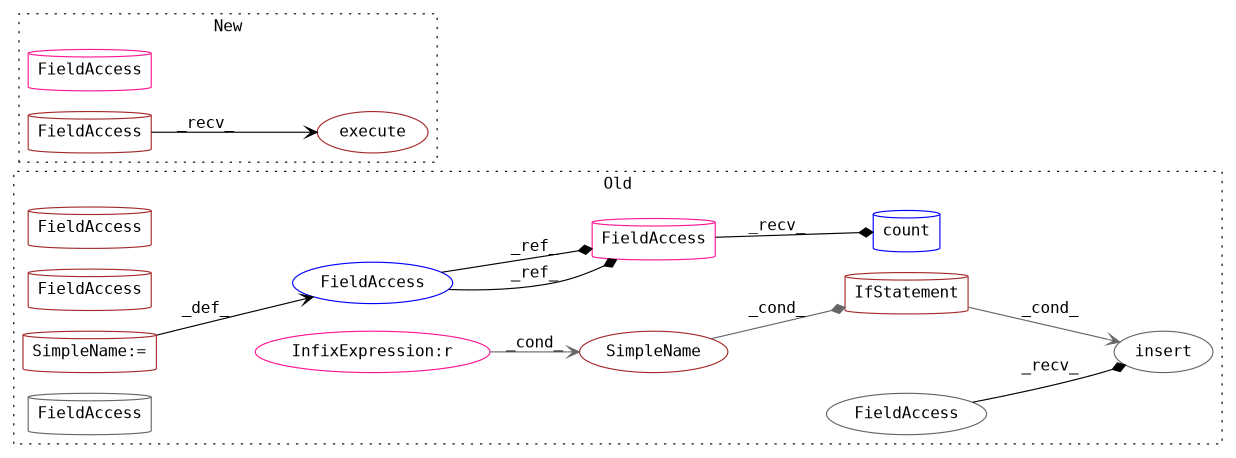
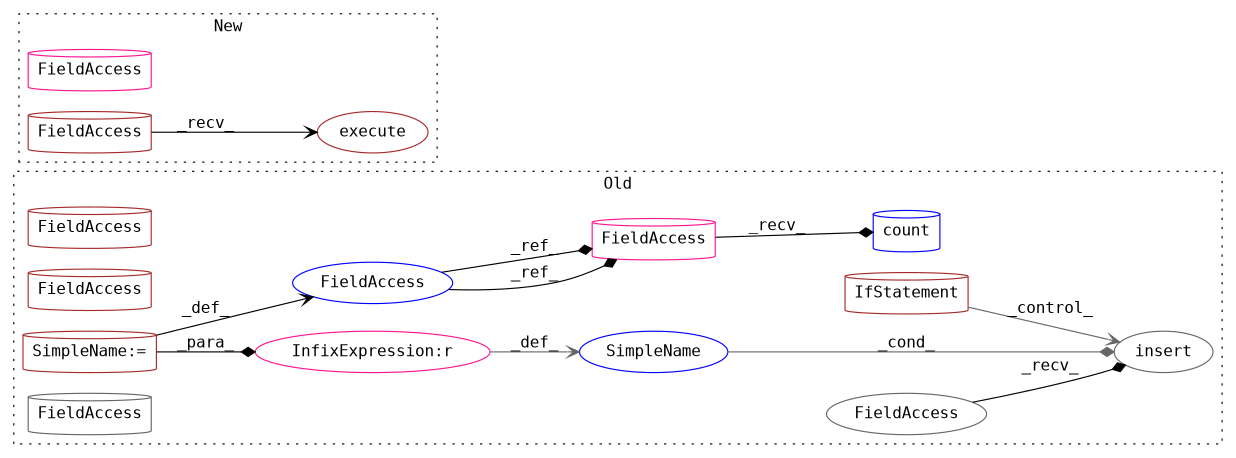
edge "IfStatement" -> "insert": label "_cond_" -> "_control_"
edge "SimpleName" -> "IfStatement": now "SimpleName" -> "insert"
edge "InfixExpression:r" -> "SimpleName": label "_cond_" -> "_def_"
edge "SimpleName:=" -> "InfixExpression:r": added, label "_para_"
node "SimpleName": color brown -> blue
